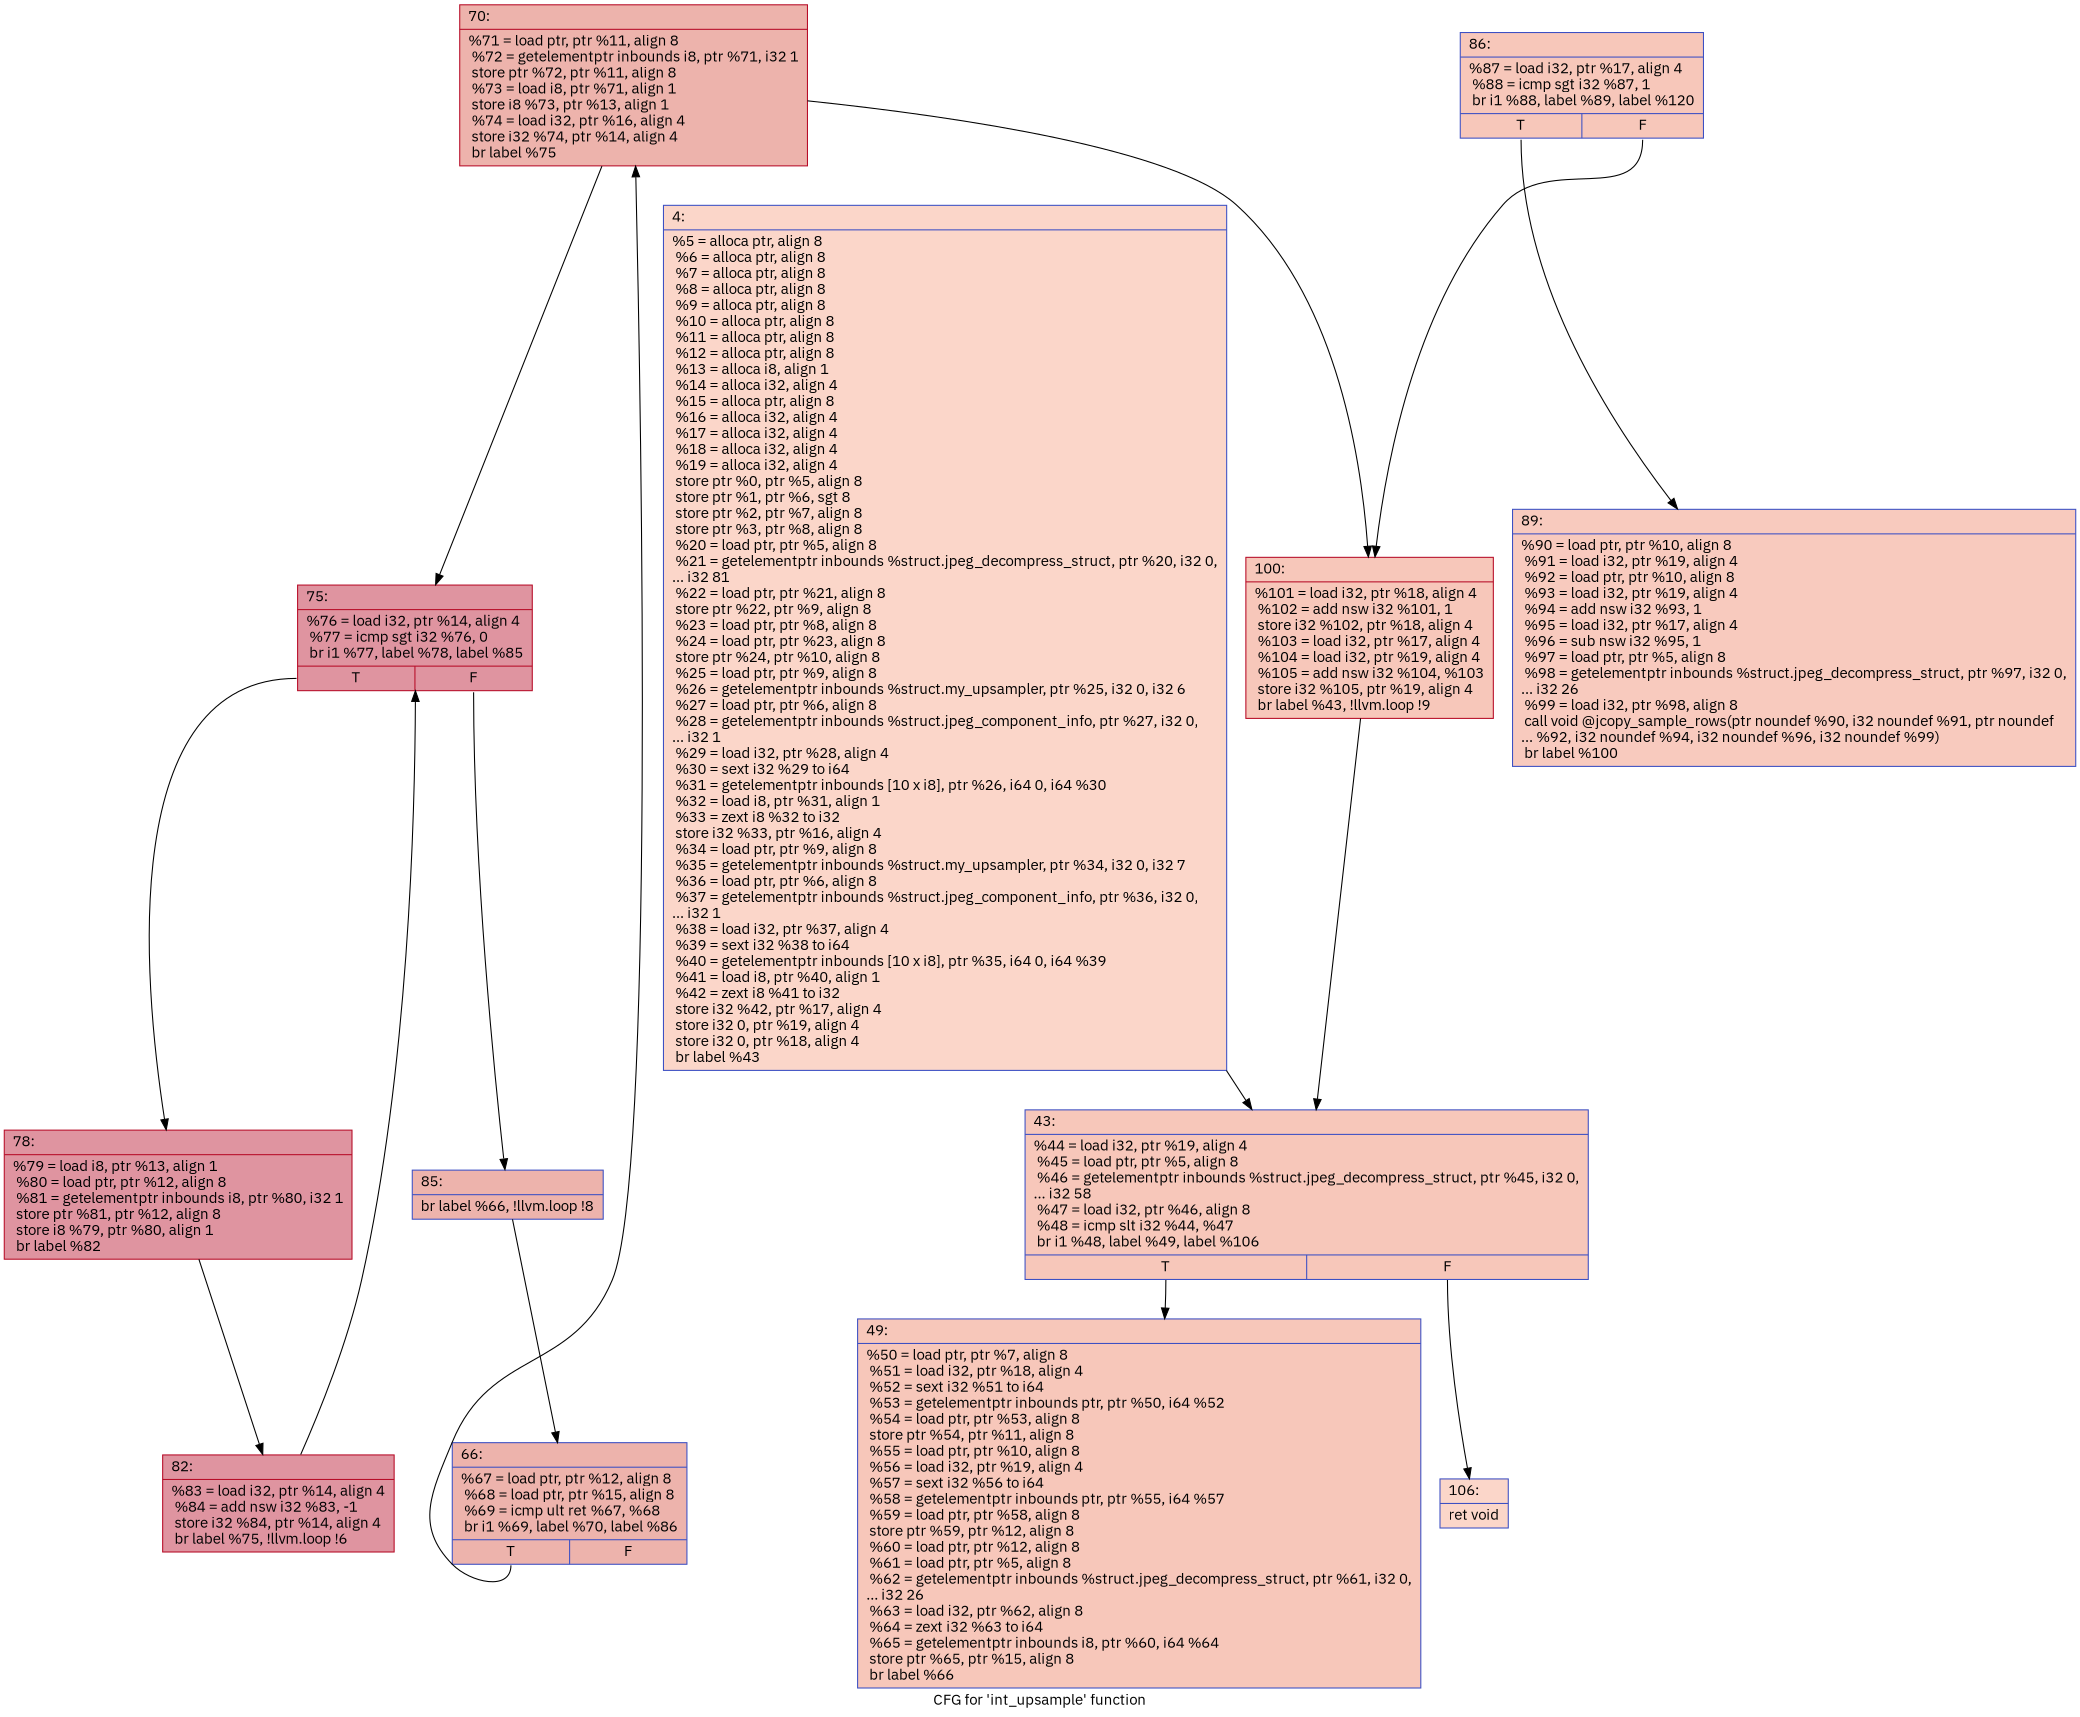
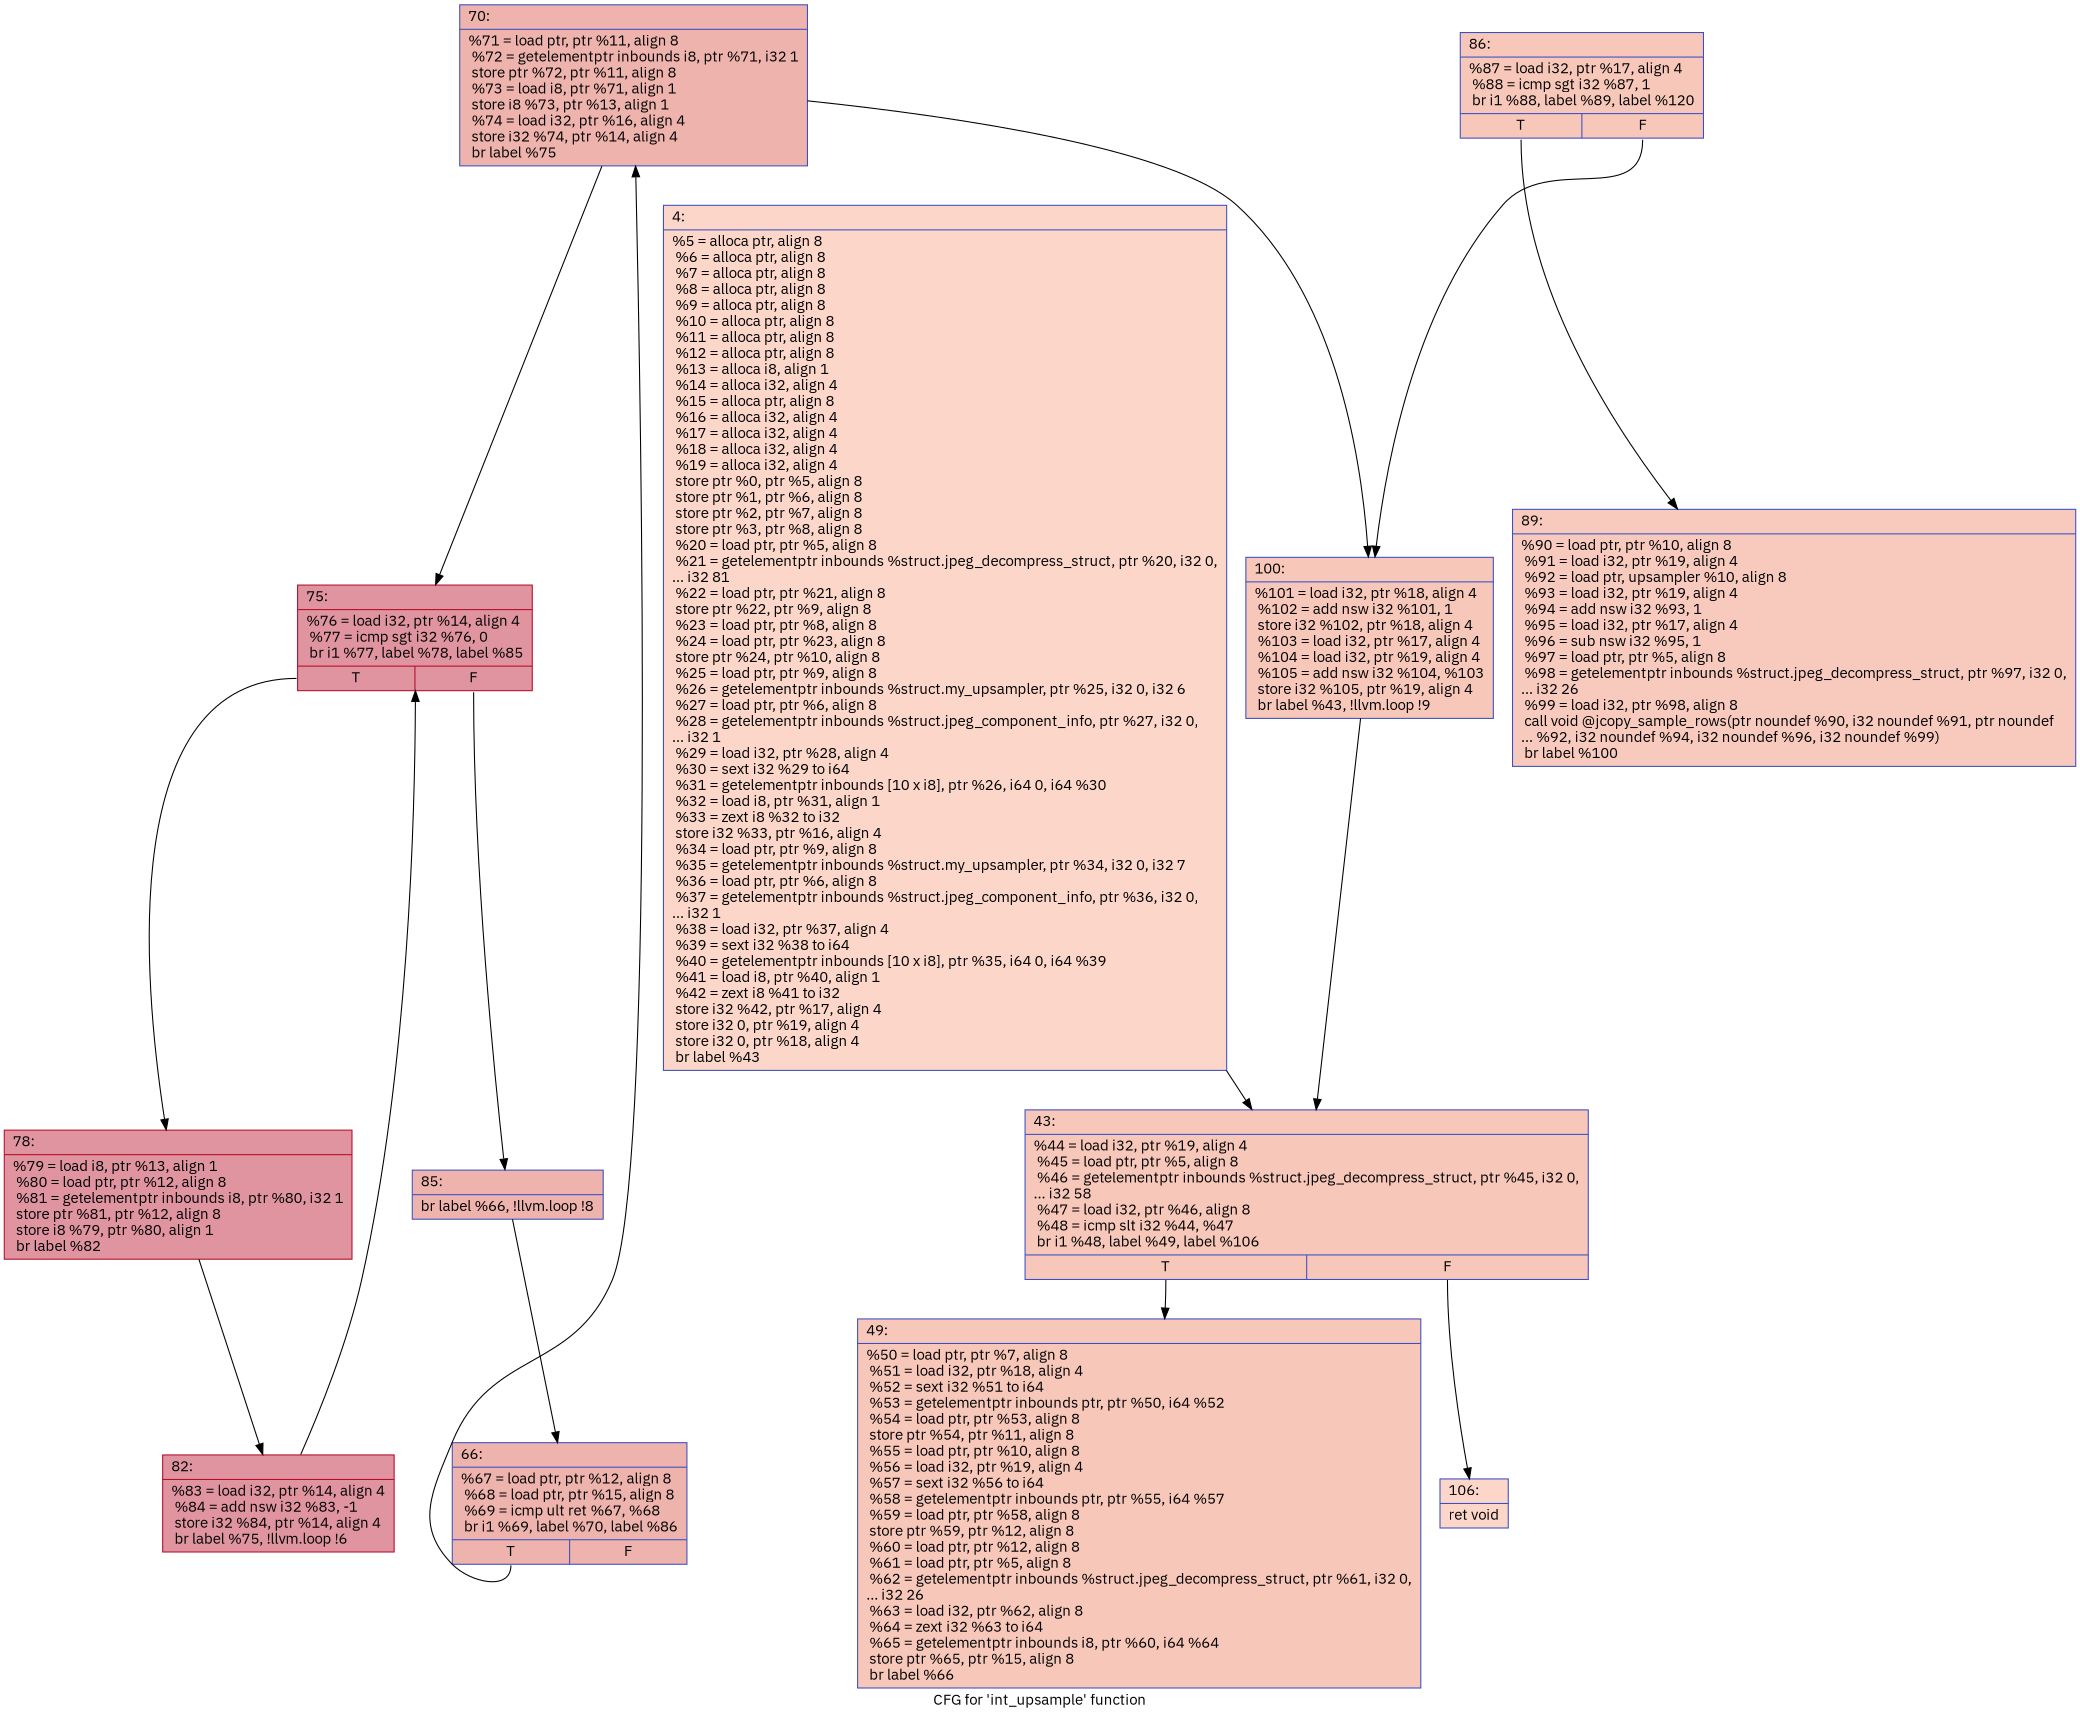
node "70:": color #b70d28ff -> #3d50c3ff
node "4:": text "store ptr %1, ptr %6, sgt 8" -> "store ptr %1, ptr %6, align 8"
node "89:": text "%92 = load ptr, ptr %10, align 8" -> "%92 = load ptr, upsampler %10, align 8"
node "100:": color #b70d28ff -> #3d50c3ff
